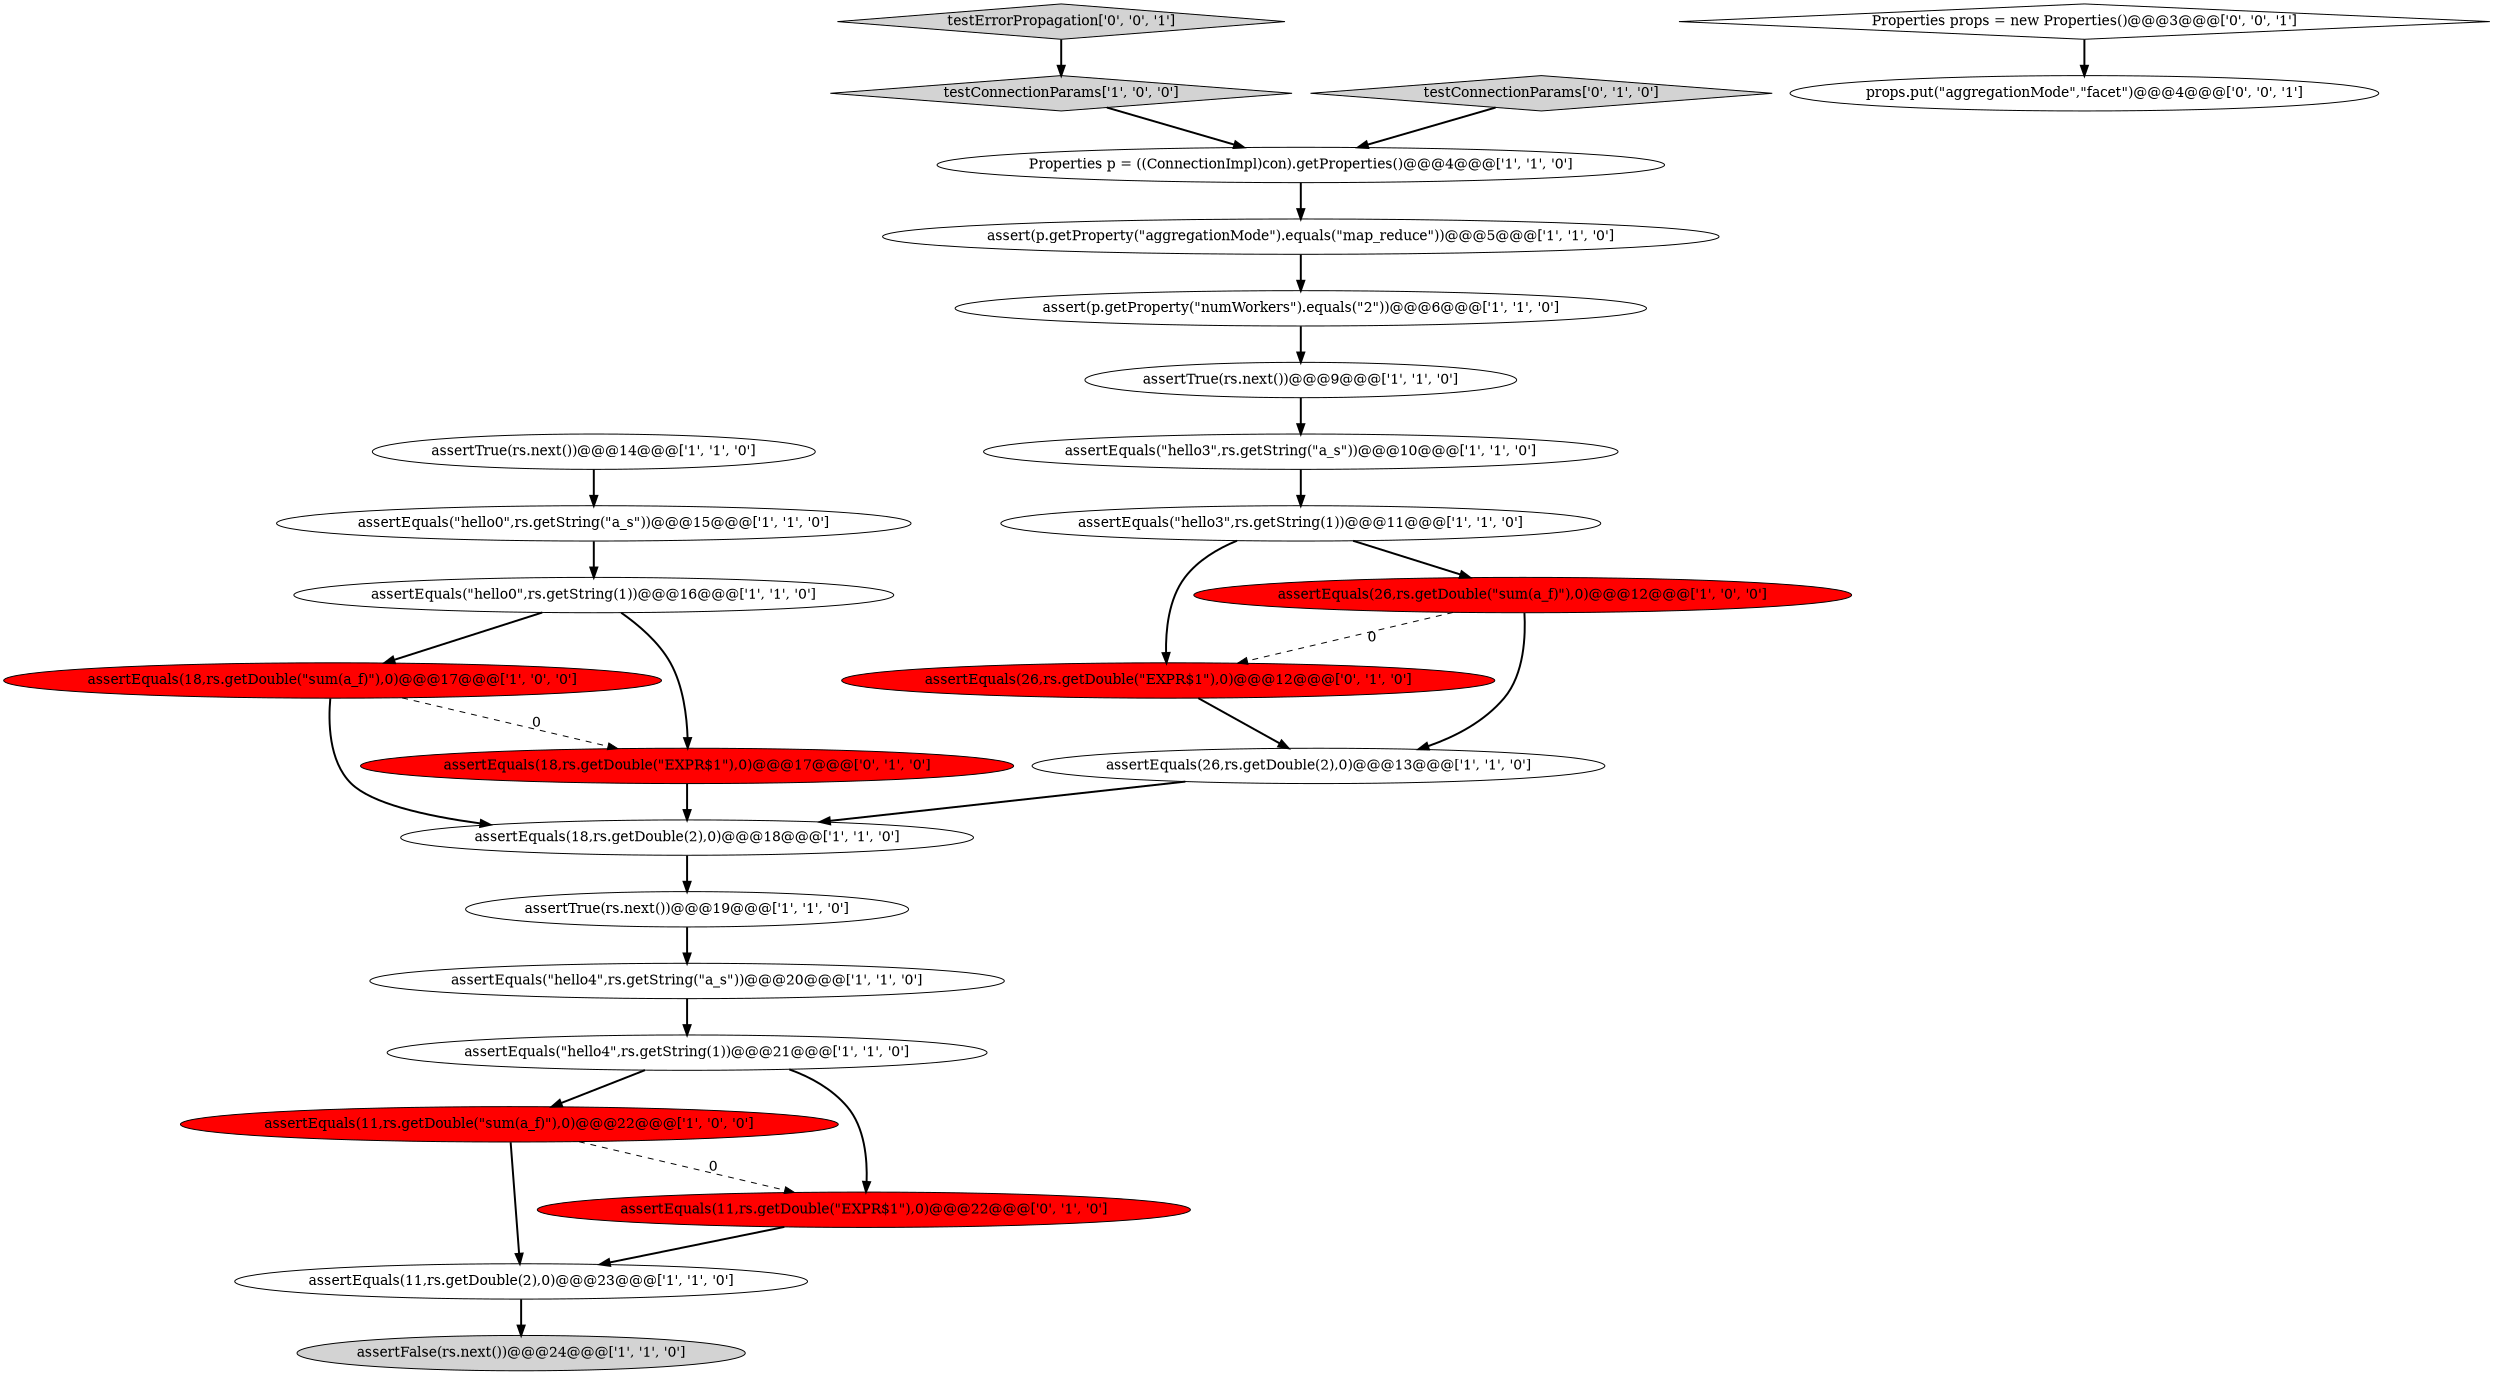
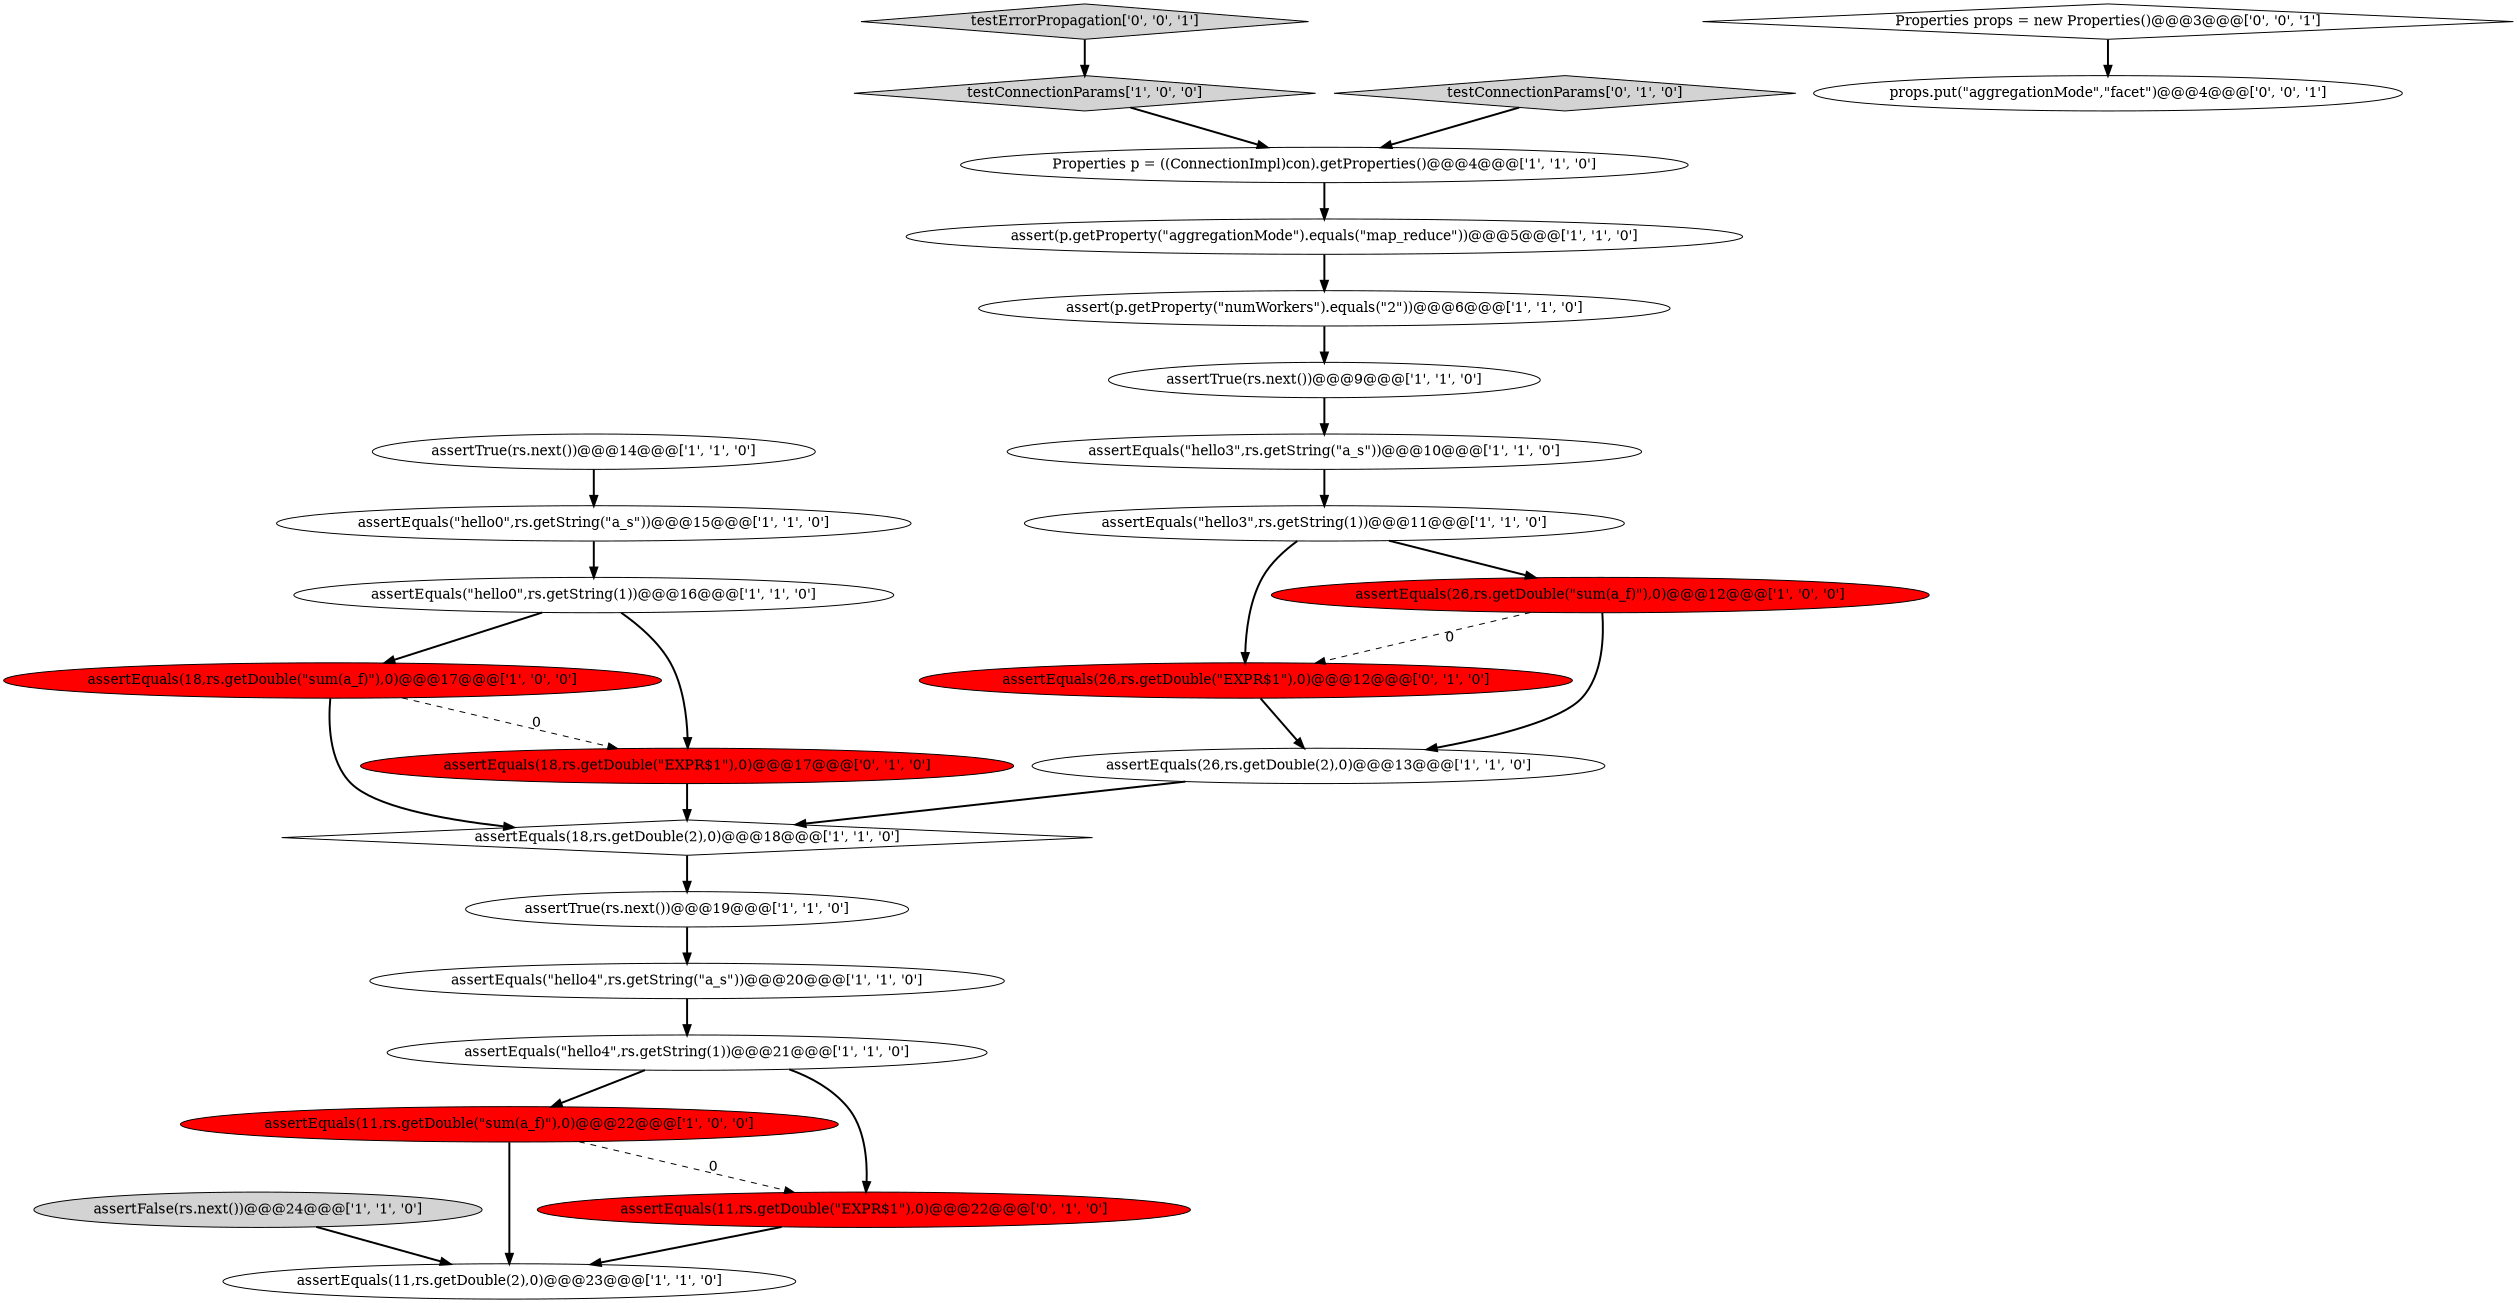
node "assertEquals(18,rs.getDouble(2),0)@@@18@@@['1', '1', '0']": shape ellipse -> diamond
edge "assertEquals(11,rs.getDouble(2),0)@@@23@@@['1', '1', '0']" -> "assertFalse(rs.next())@@@24@@@['1', '1', '0']": reversed
